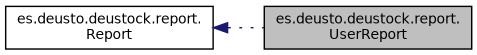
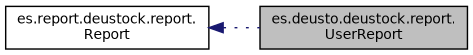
node "es.deusto.deustock.report. Report": label "es.deusto.deustock.report. Report" -> "es.report.deustock.report. Report"
